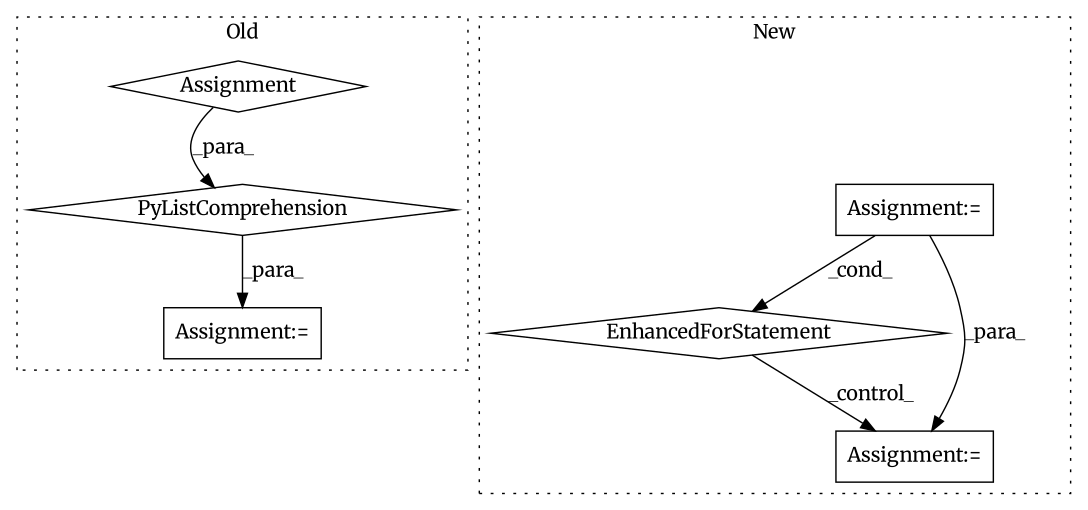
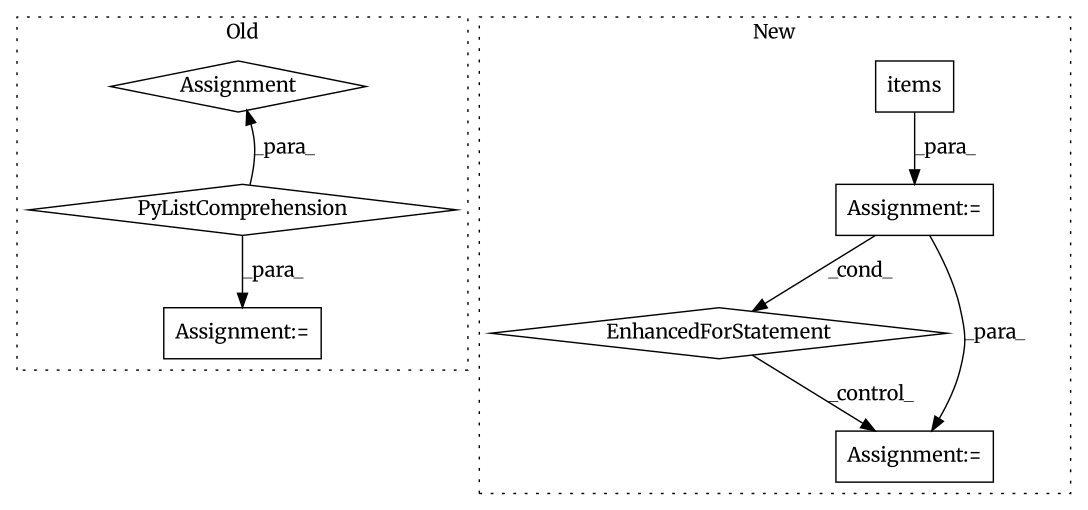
node "items": added
edge "Assignment" -> "PyListComprehension": reversed
